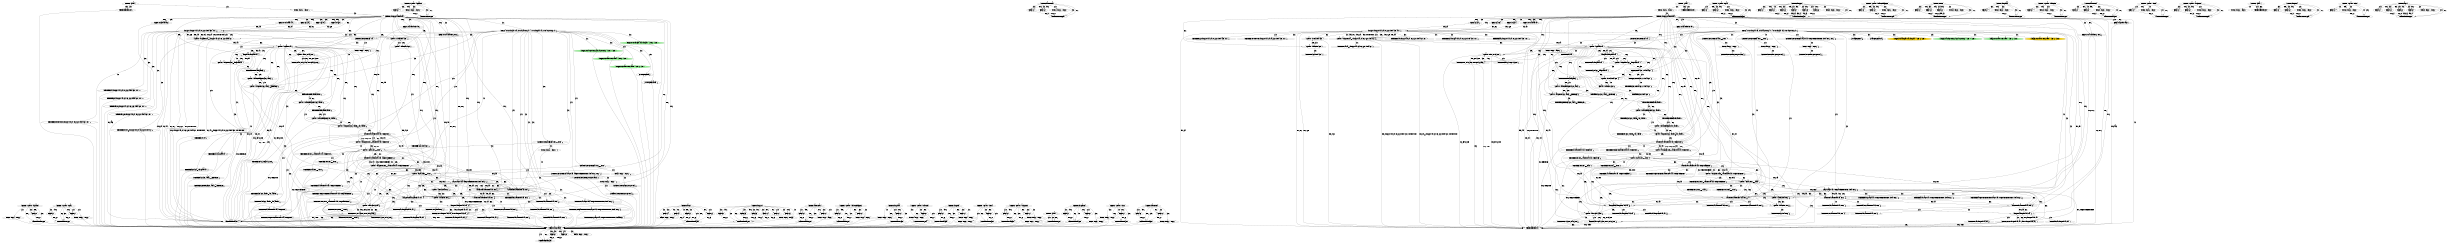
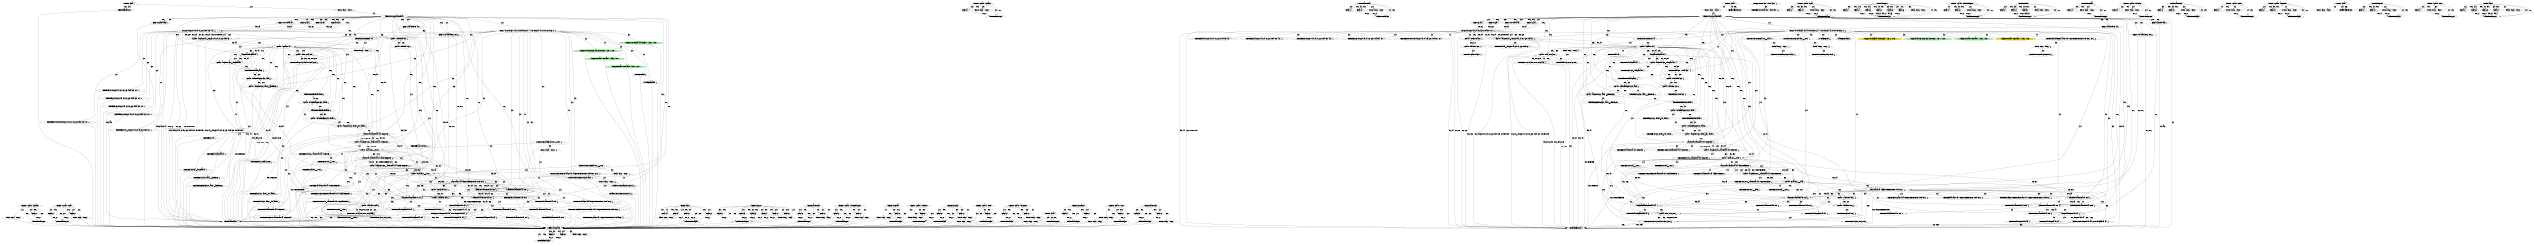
edge "(memset,memset(bpm, 0, sizeof(*bpm)))" -> "(LITERAL,0,memset(bpm, 0, sizeof(*bpm)))": removed, label "AST:"
